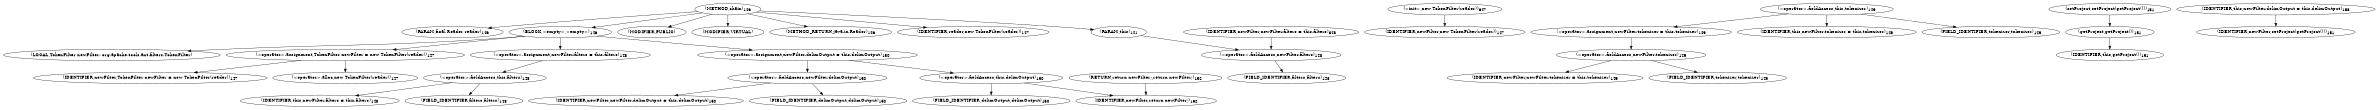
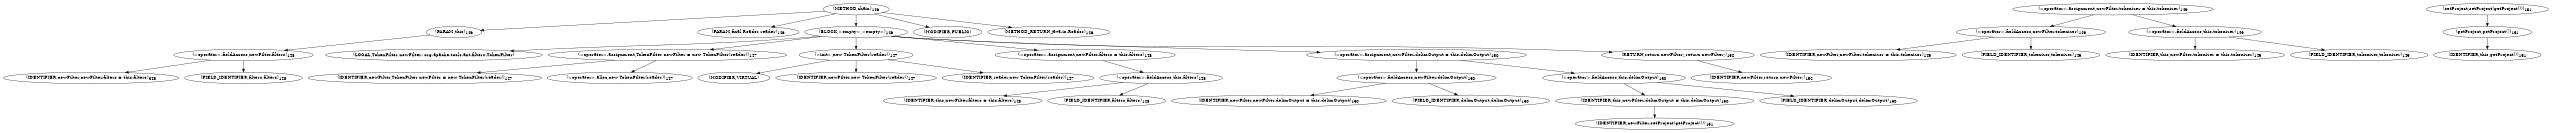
node "(<init>,new TokenFilter(reader))": text "647" -> "147"
node "(IDENTIFIER,this,newFilter.delimOutput = this.delimOutput)": text "158" -> "150"
edge "(METHOD,chain)" -> "(MODIFIER,VIRTUAL)": now "(<init>,new TokenFilter(reader))" -> "(MODIFIER,VIRTUAL)"
edge "(METHOD,chain)" -> "(IDENTIFIER,reader,new TokenFilter(reader))": now "(<init>,new TokenFilter(reader))" -> "(IDENTIFIER,reader,new TokenFilter(reader))"
edge "(<operator>.fieldAccess,this.tokenizer)" -> "(<operator>.assignment,newFilter.tokenizer = this.tokenizer)": reversed
node "(PARAM,this)": text "141" -> "146"
edge "(BLOCK,<empty>,<empty>)" -> "(<init>,new TokenFilter(reader))": added
edge "(IDENTIFIER,newFilter,newFilter.filters = this.filters)" -> "(<operator>.fieldAccess,newFilter.filters)": reversed
edge "(BLOCK,<empty>,<empty>)" -> "(RETURN,return newFilter;,return newFilter;)": added
edge "(<operator>.fieldAccess,this.delimOutput)" -> "(IDENTIFIER,newFilter,return newFilter;)": now "(<operator>.fieldAccess,this.delimOutput)" -> "(IDENTIFIER,this,newFilter.delimOutput = this.delimOutput)"
